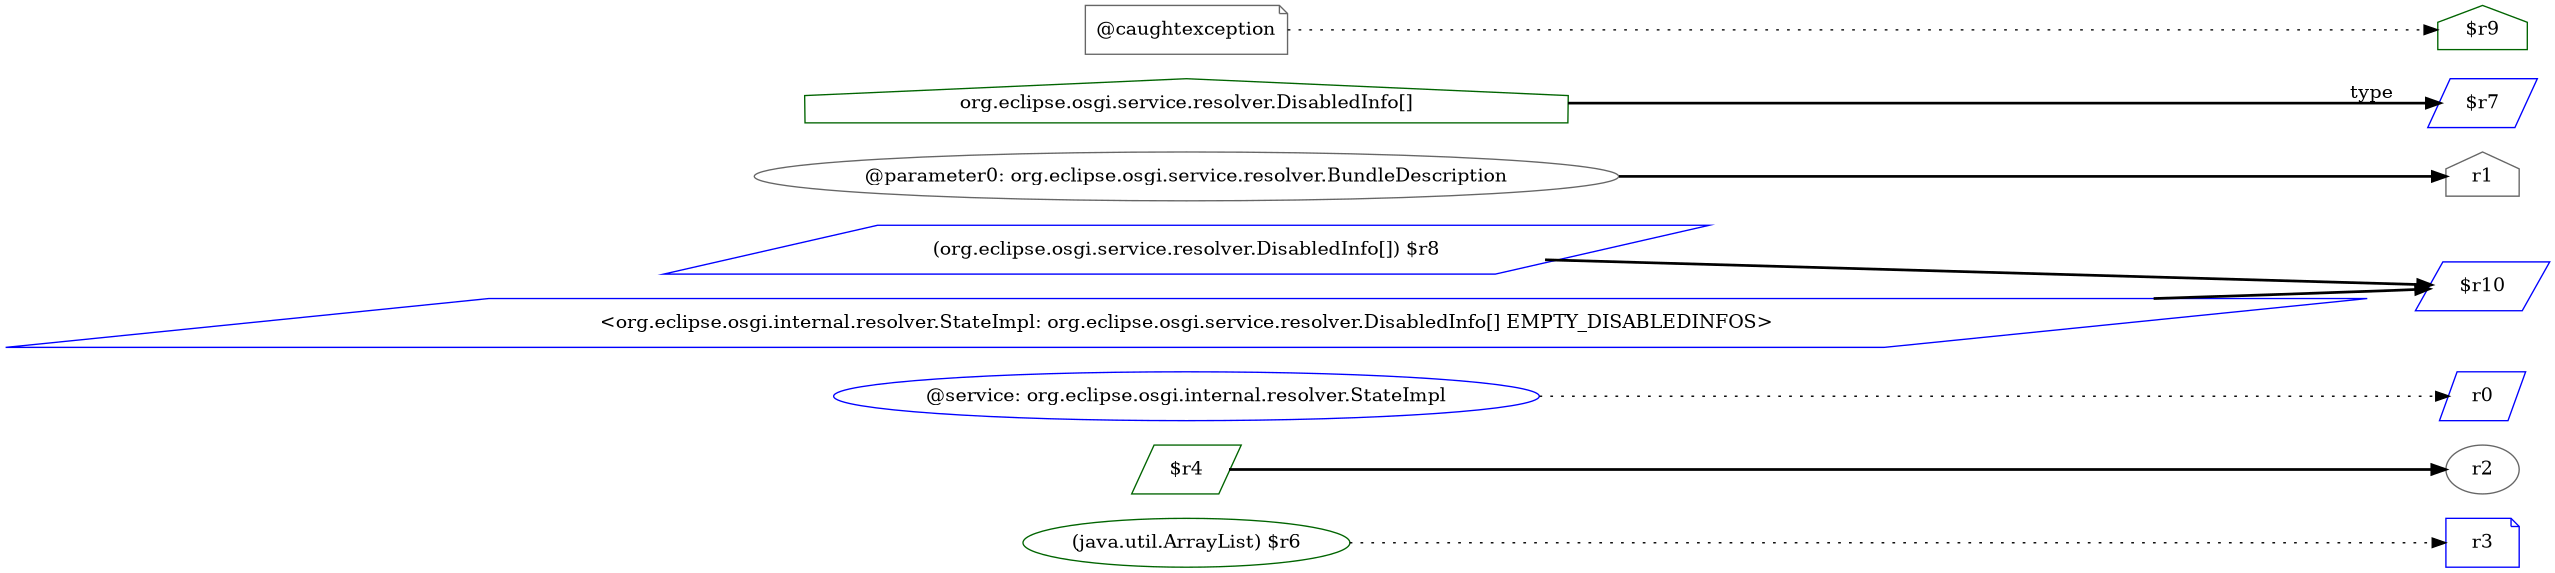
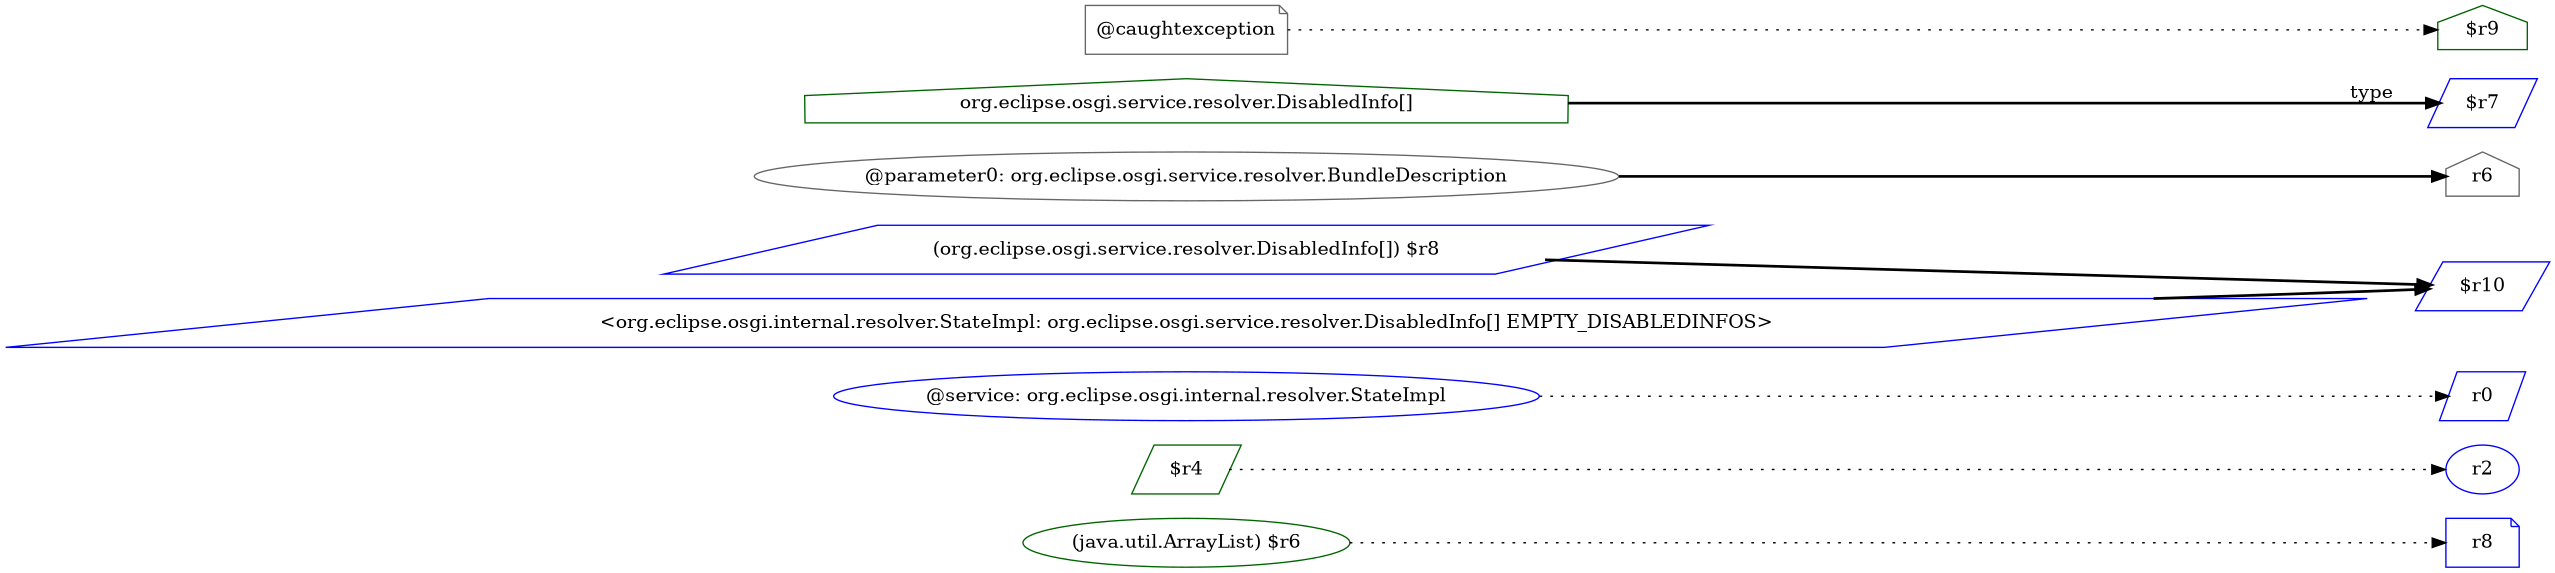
node "r1": label "r1" -> "r6"
edge "$r4" -> "r2": style bold -> dotted
node "r2": color gray40 -> blue
node "r3": label "r3" -> "r8"
